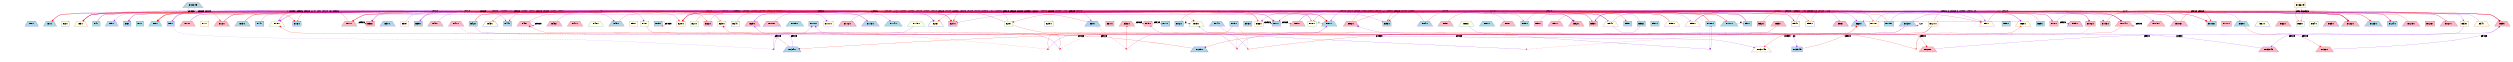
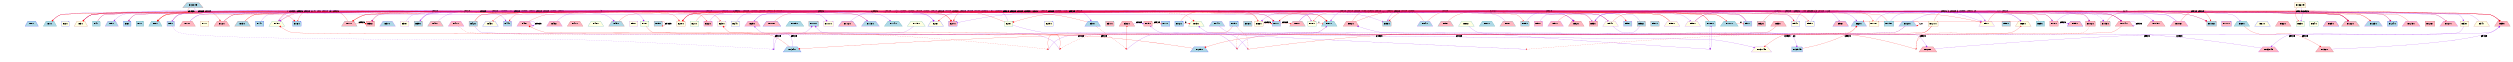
edge "#106:1" -> "#83:1": color red -> purple
edge "#28:1" -> "#128:1": color red -> purple
